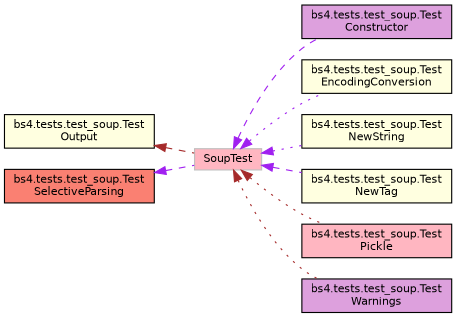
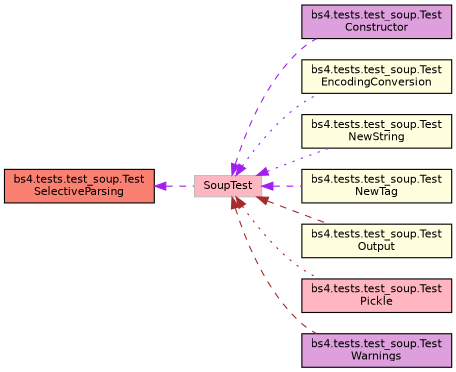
edge "SoupTest" -> "bs4.tests.test_soup.Test Output": reversed
edge "bs4.tests.test_soup.Test Warnings" -> "SoupTest": style dotted -> dashed
